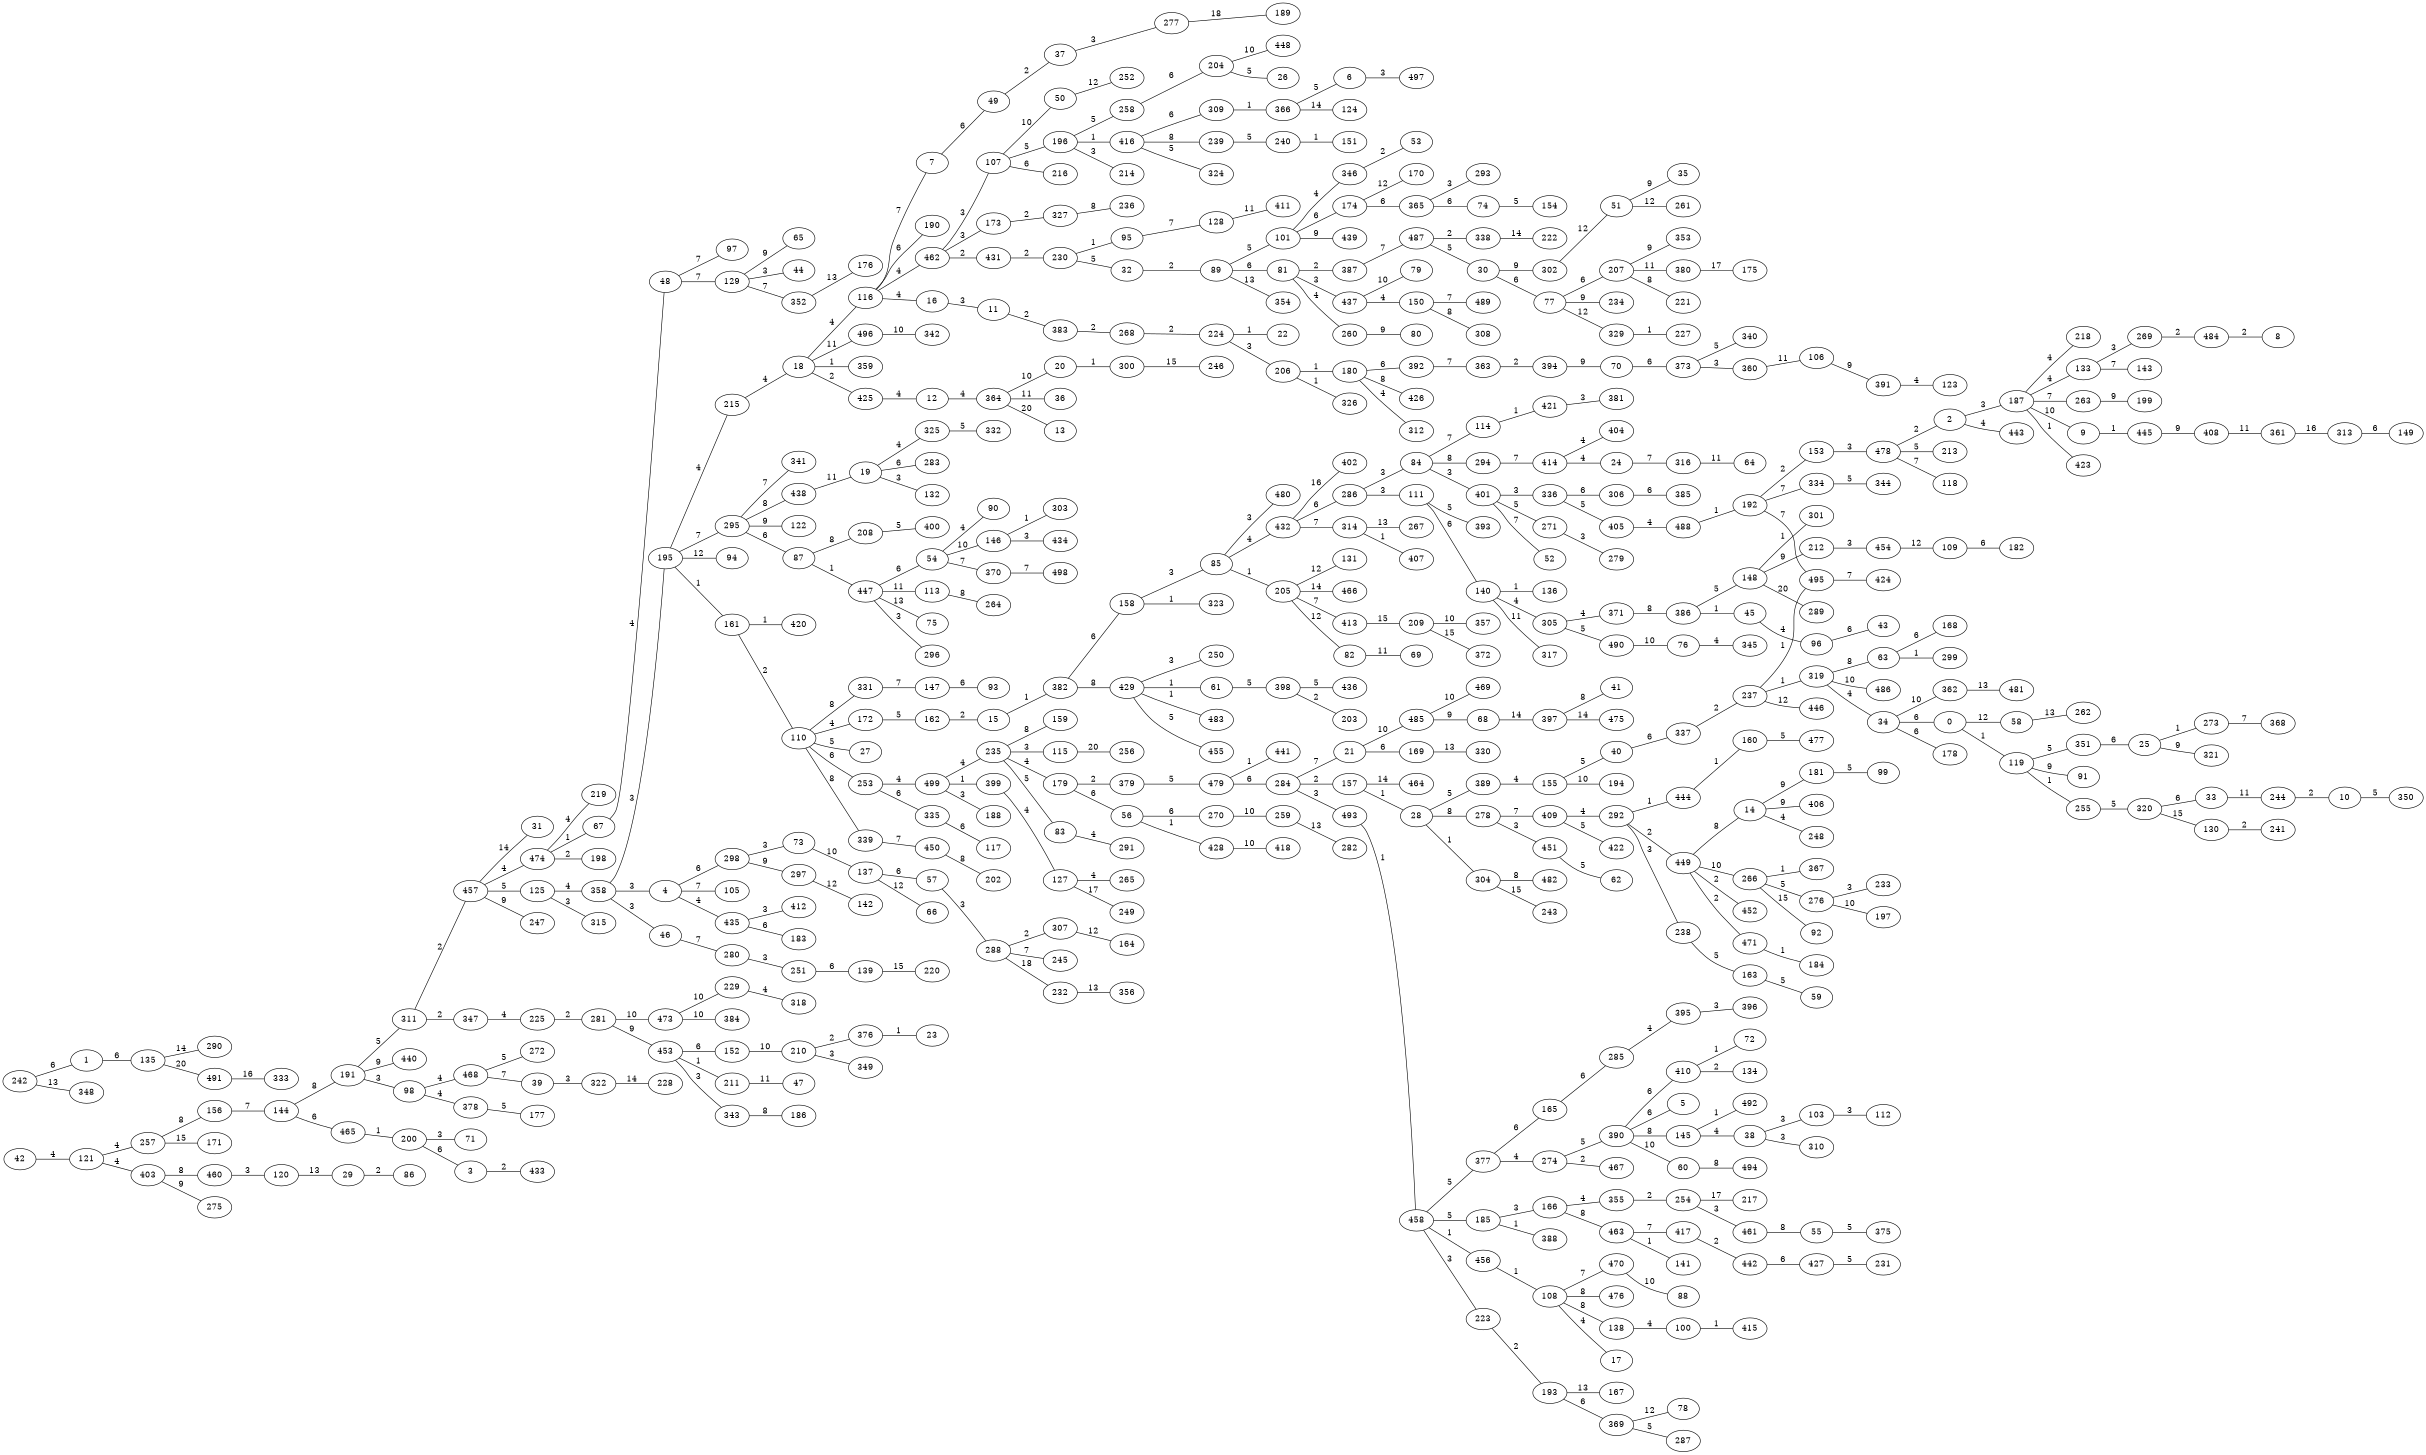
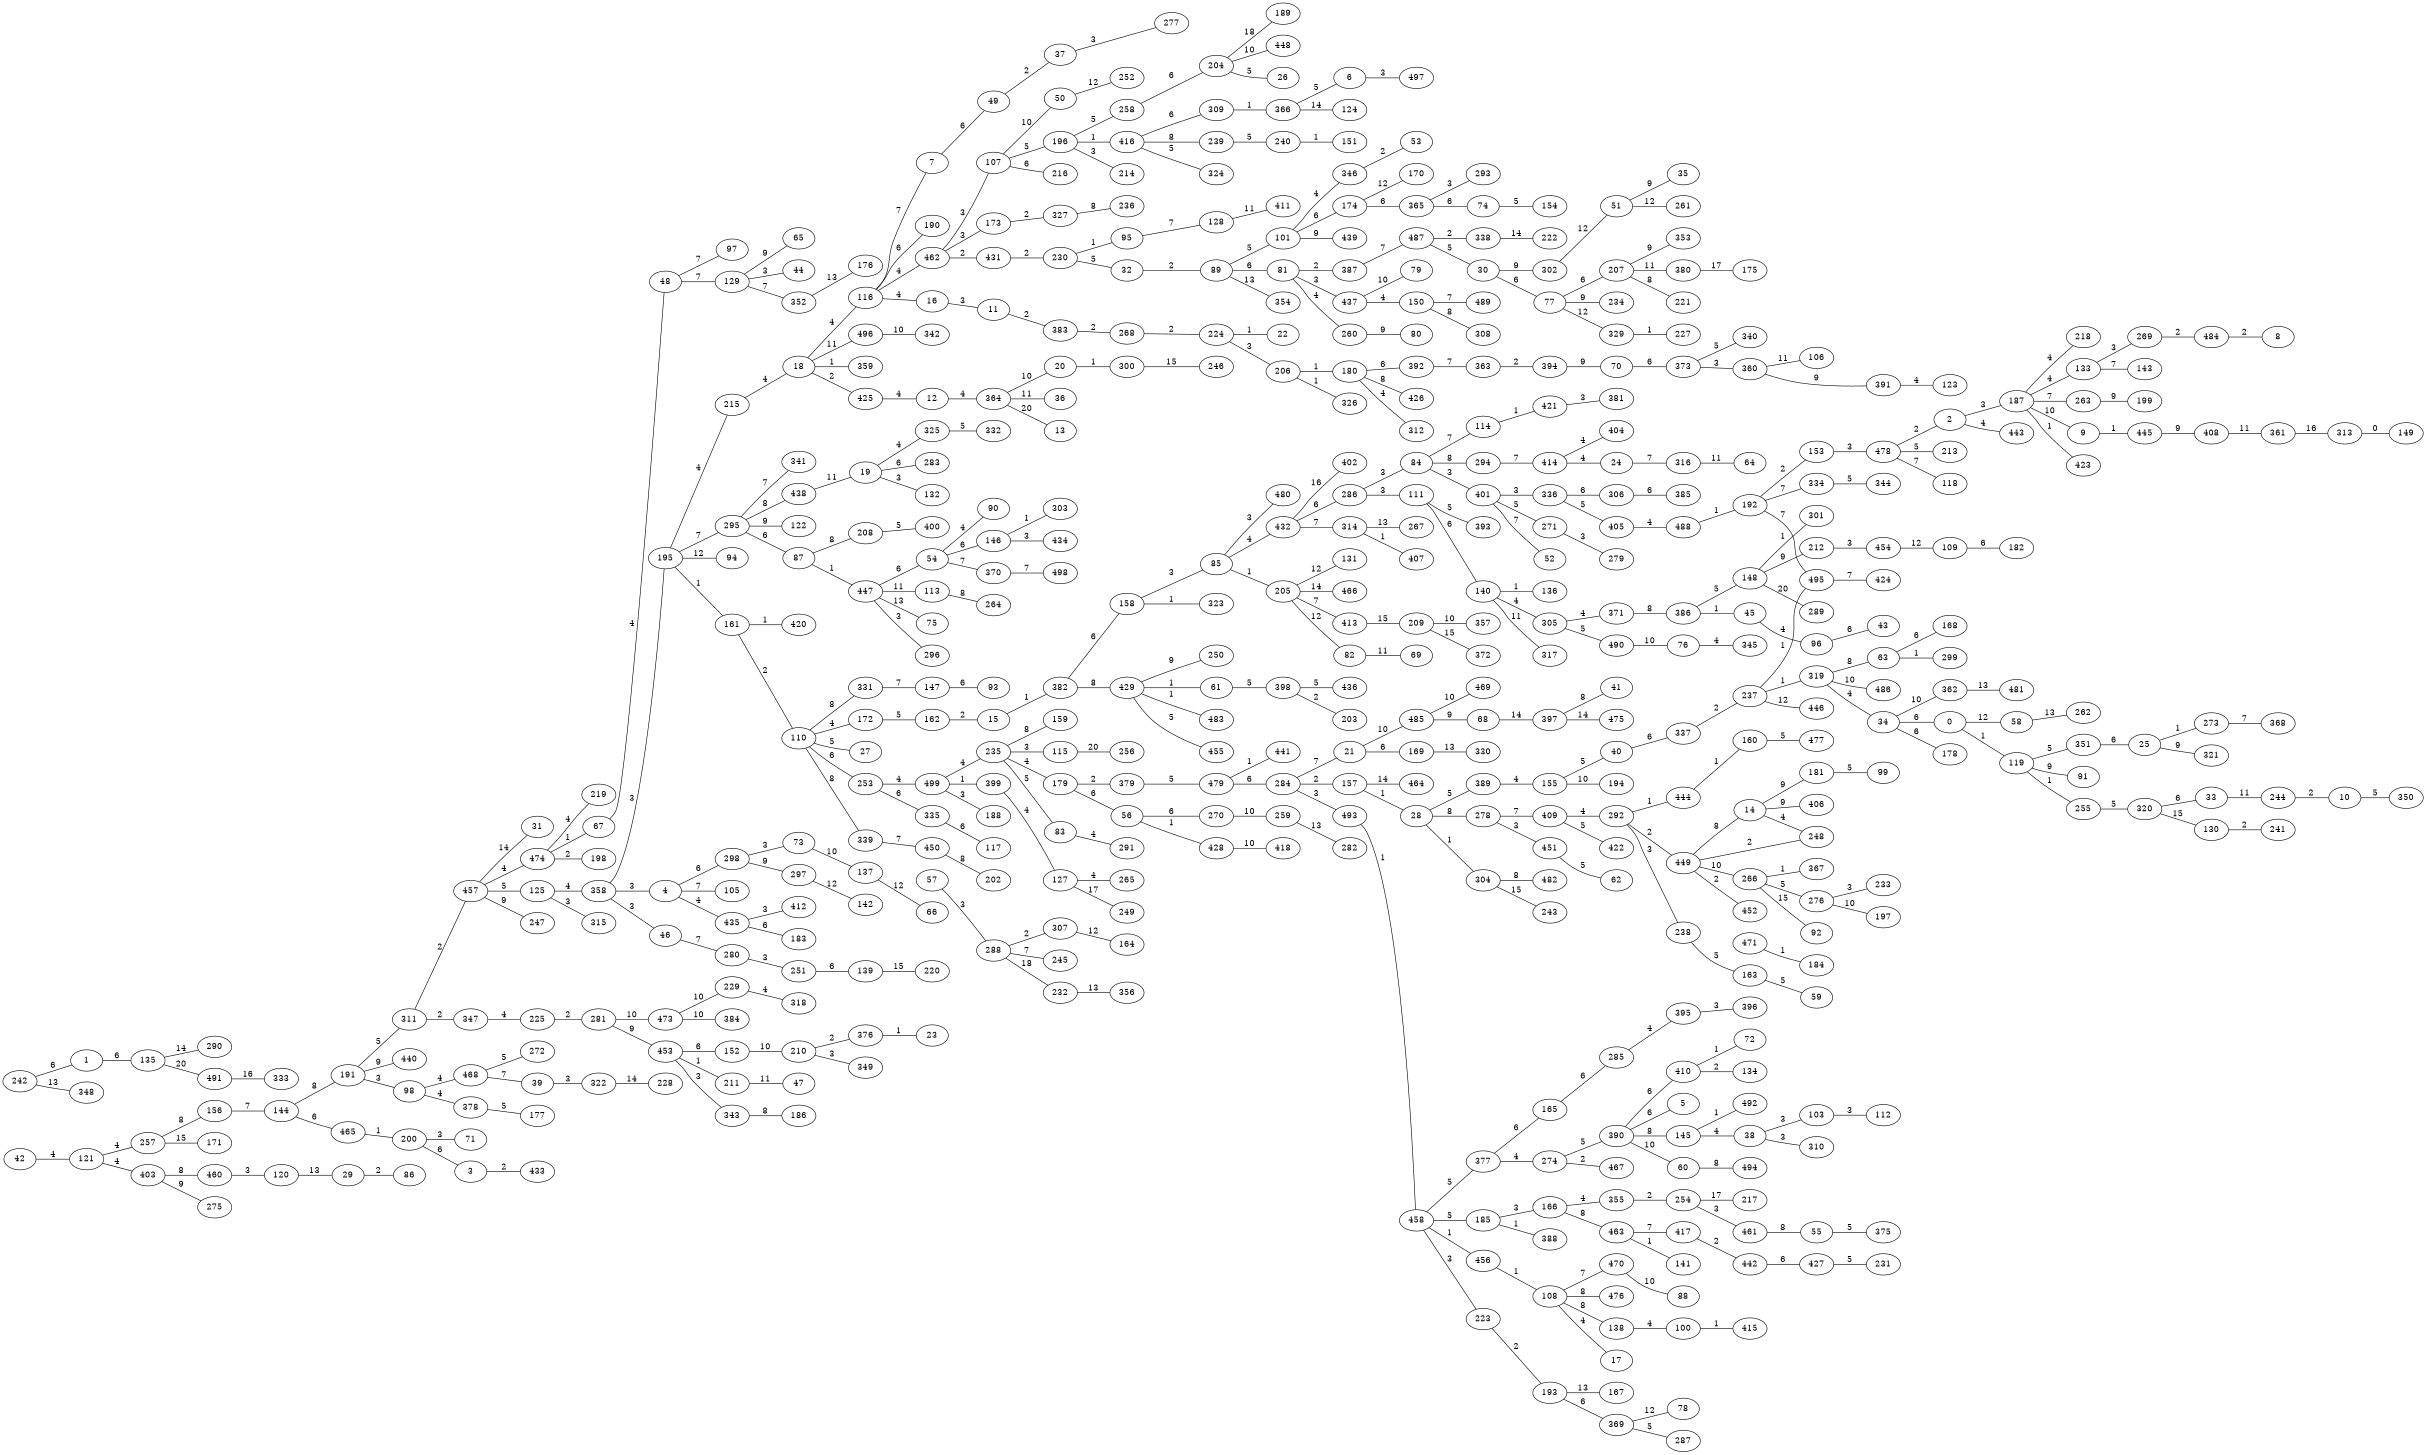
edge "189" -- "277": now "189" -- "204"
edge "106" -- "391": now "360" -- "391"
edge "313" -- "149": label "6" -> "0"
edge "146" -- "54": label "10" -> "6"
edge "250" -- "429": label "3" -> "9"
edge "137" -- "57": removed, label "6"
edge "449" -- "471": now "449" -- "248"
